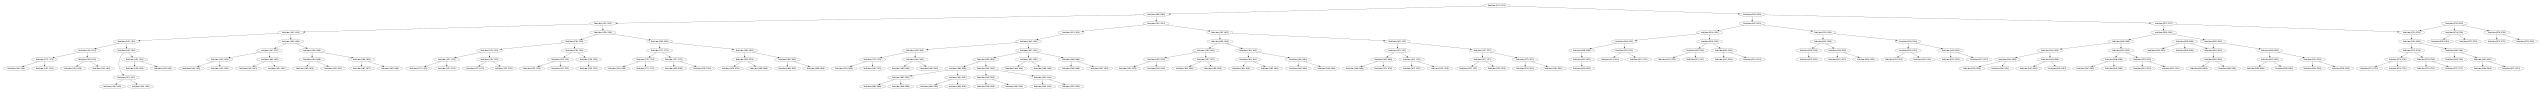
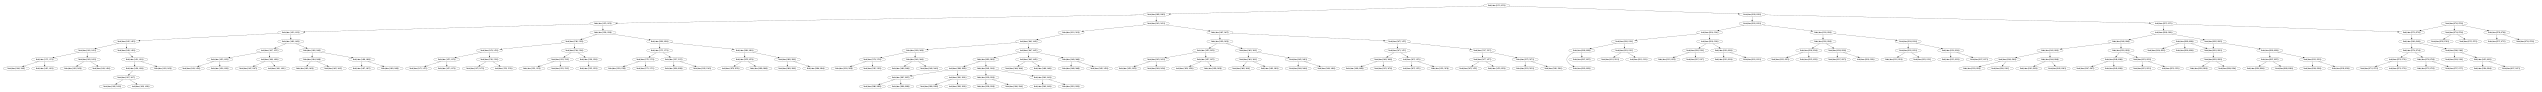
node "Node{data=[6223, 6223]}": added
edge "Node{data=[1429, 1429]}" -> "Node{data=[1427, 1427]}": now "Node{data=[1430, 1430]}" -> "Node{data=[1427, 1427]}"
edge "Node{data=[6207, 6207]}" -> "Node{data=[6209, 6209]}": now "Node{data=[6208, 6208]}" -> "Node{data=[6209, 6209]}"
